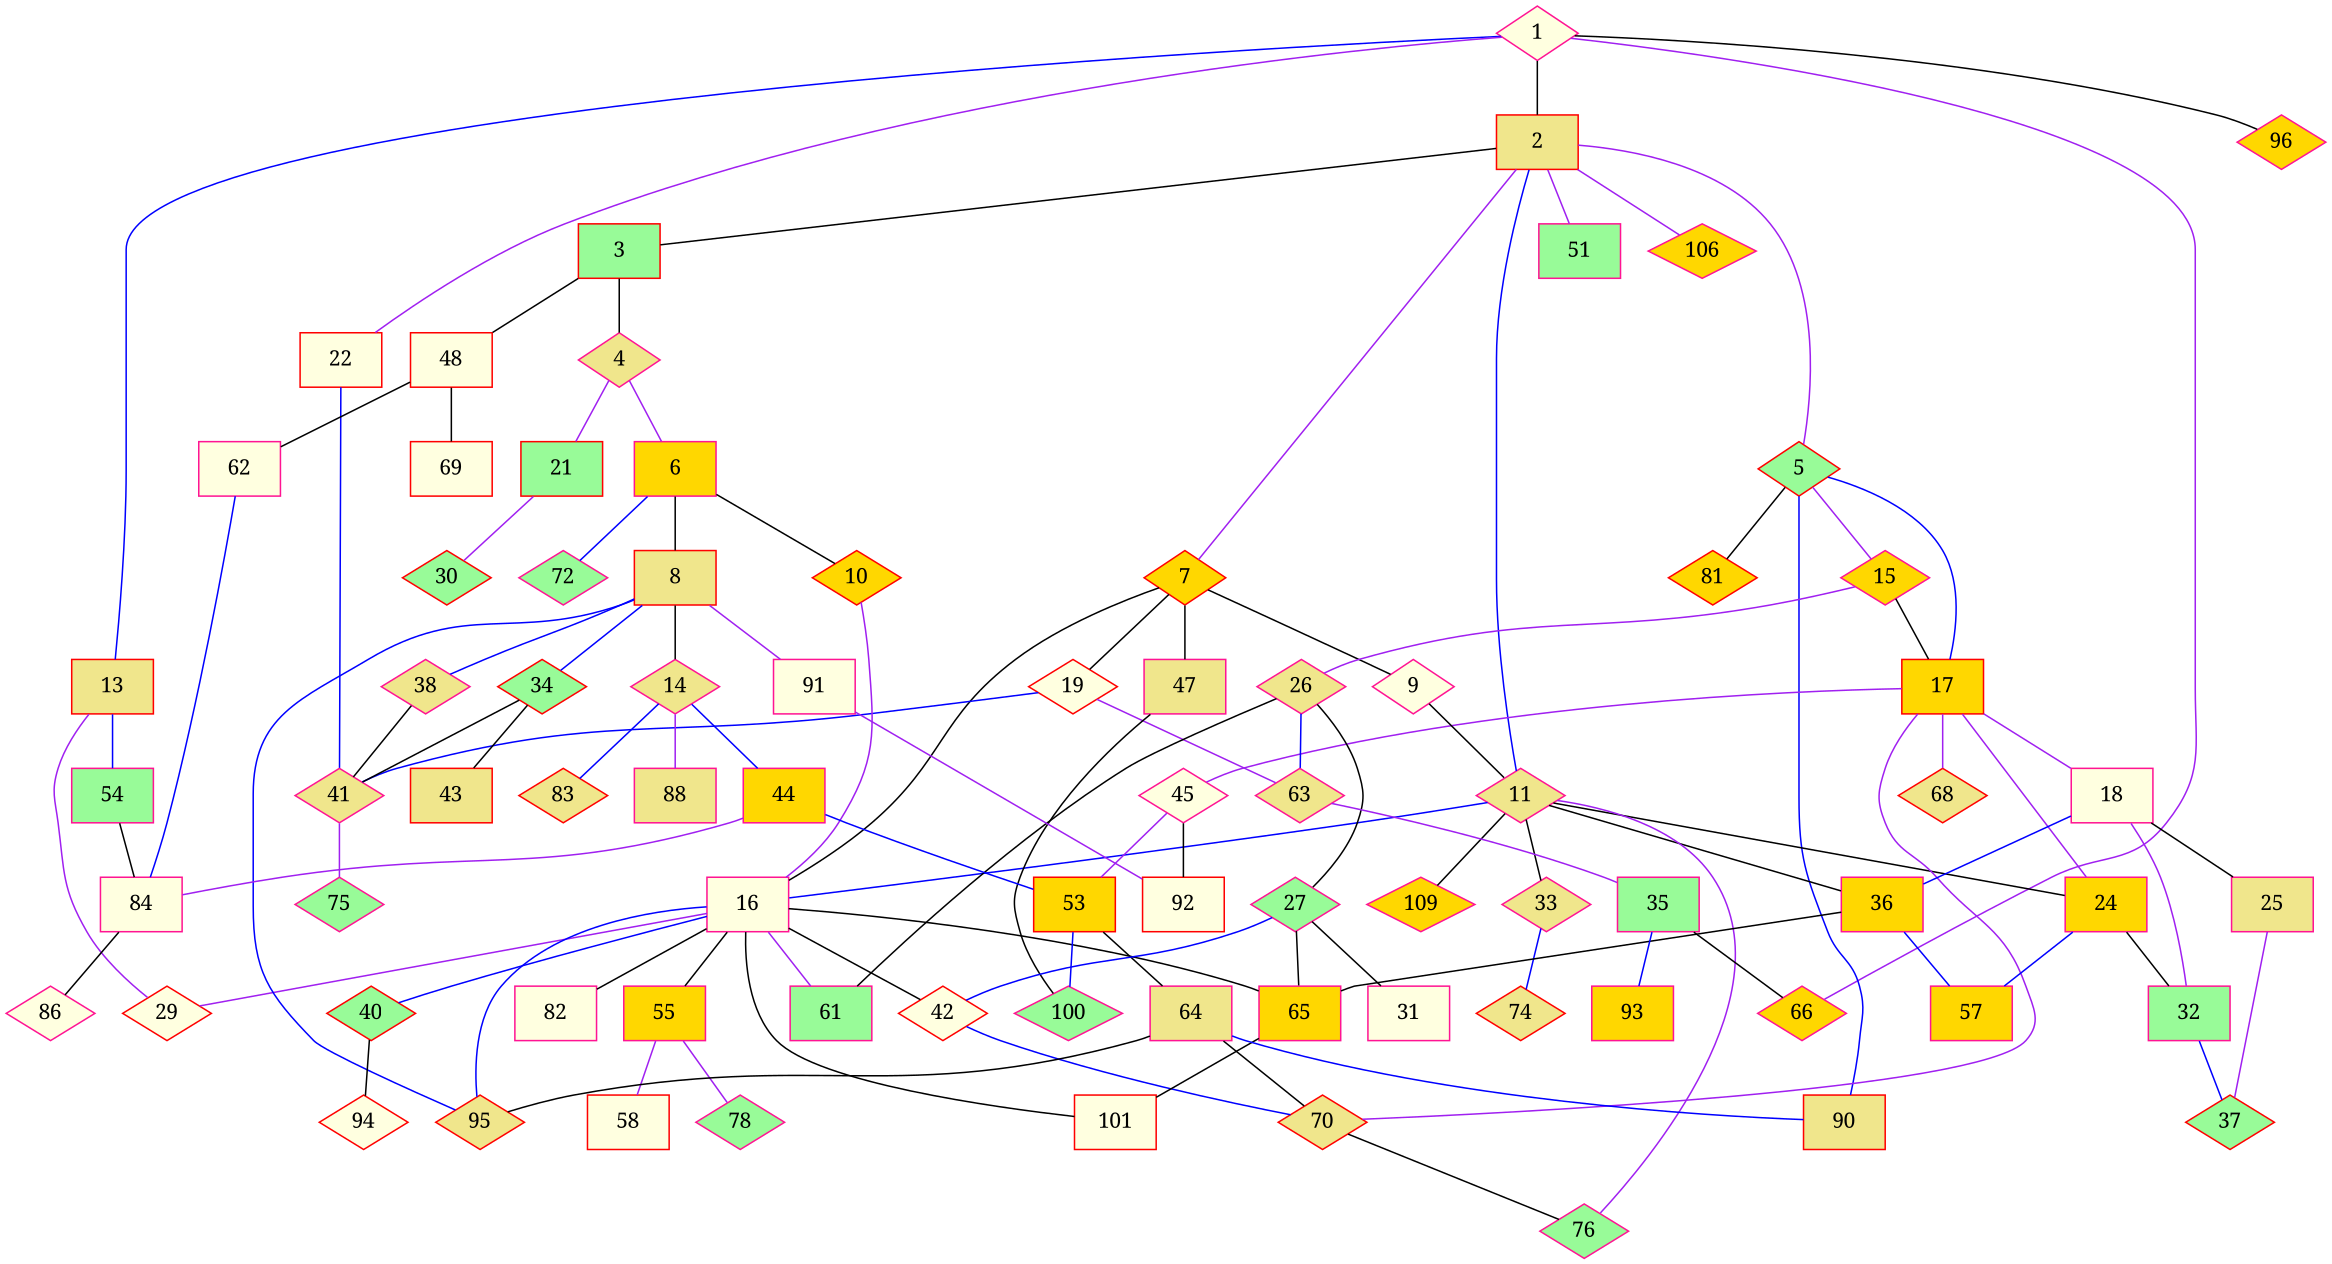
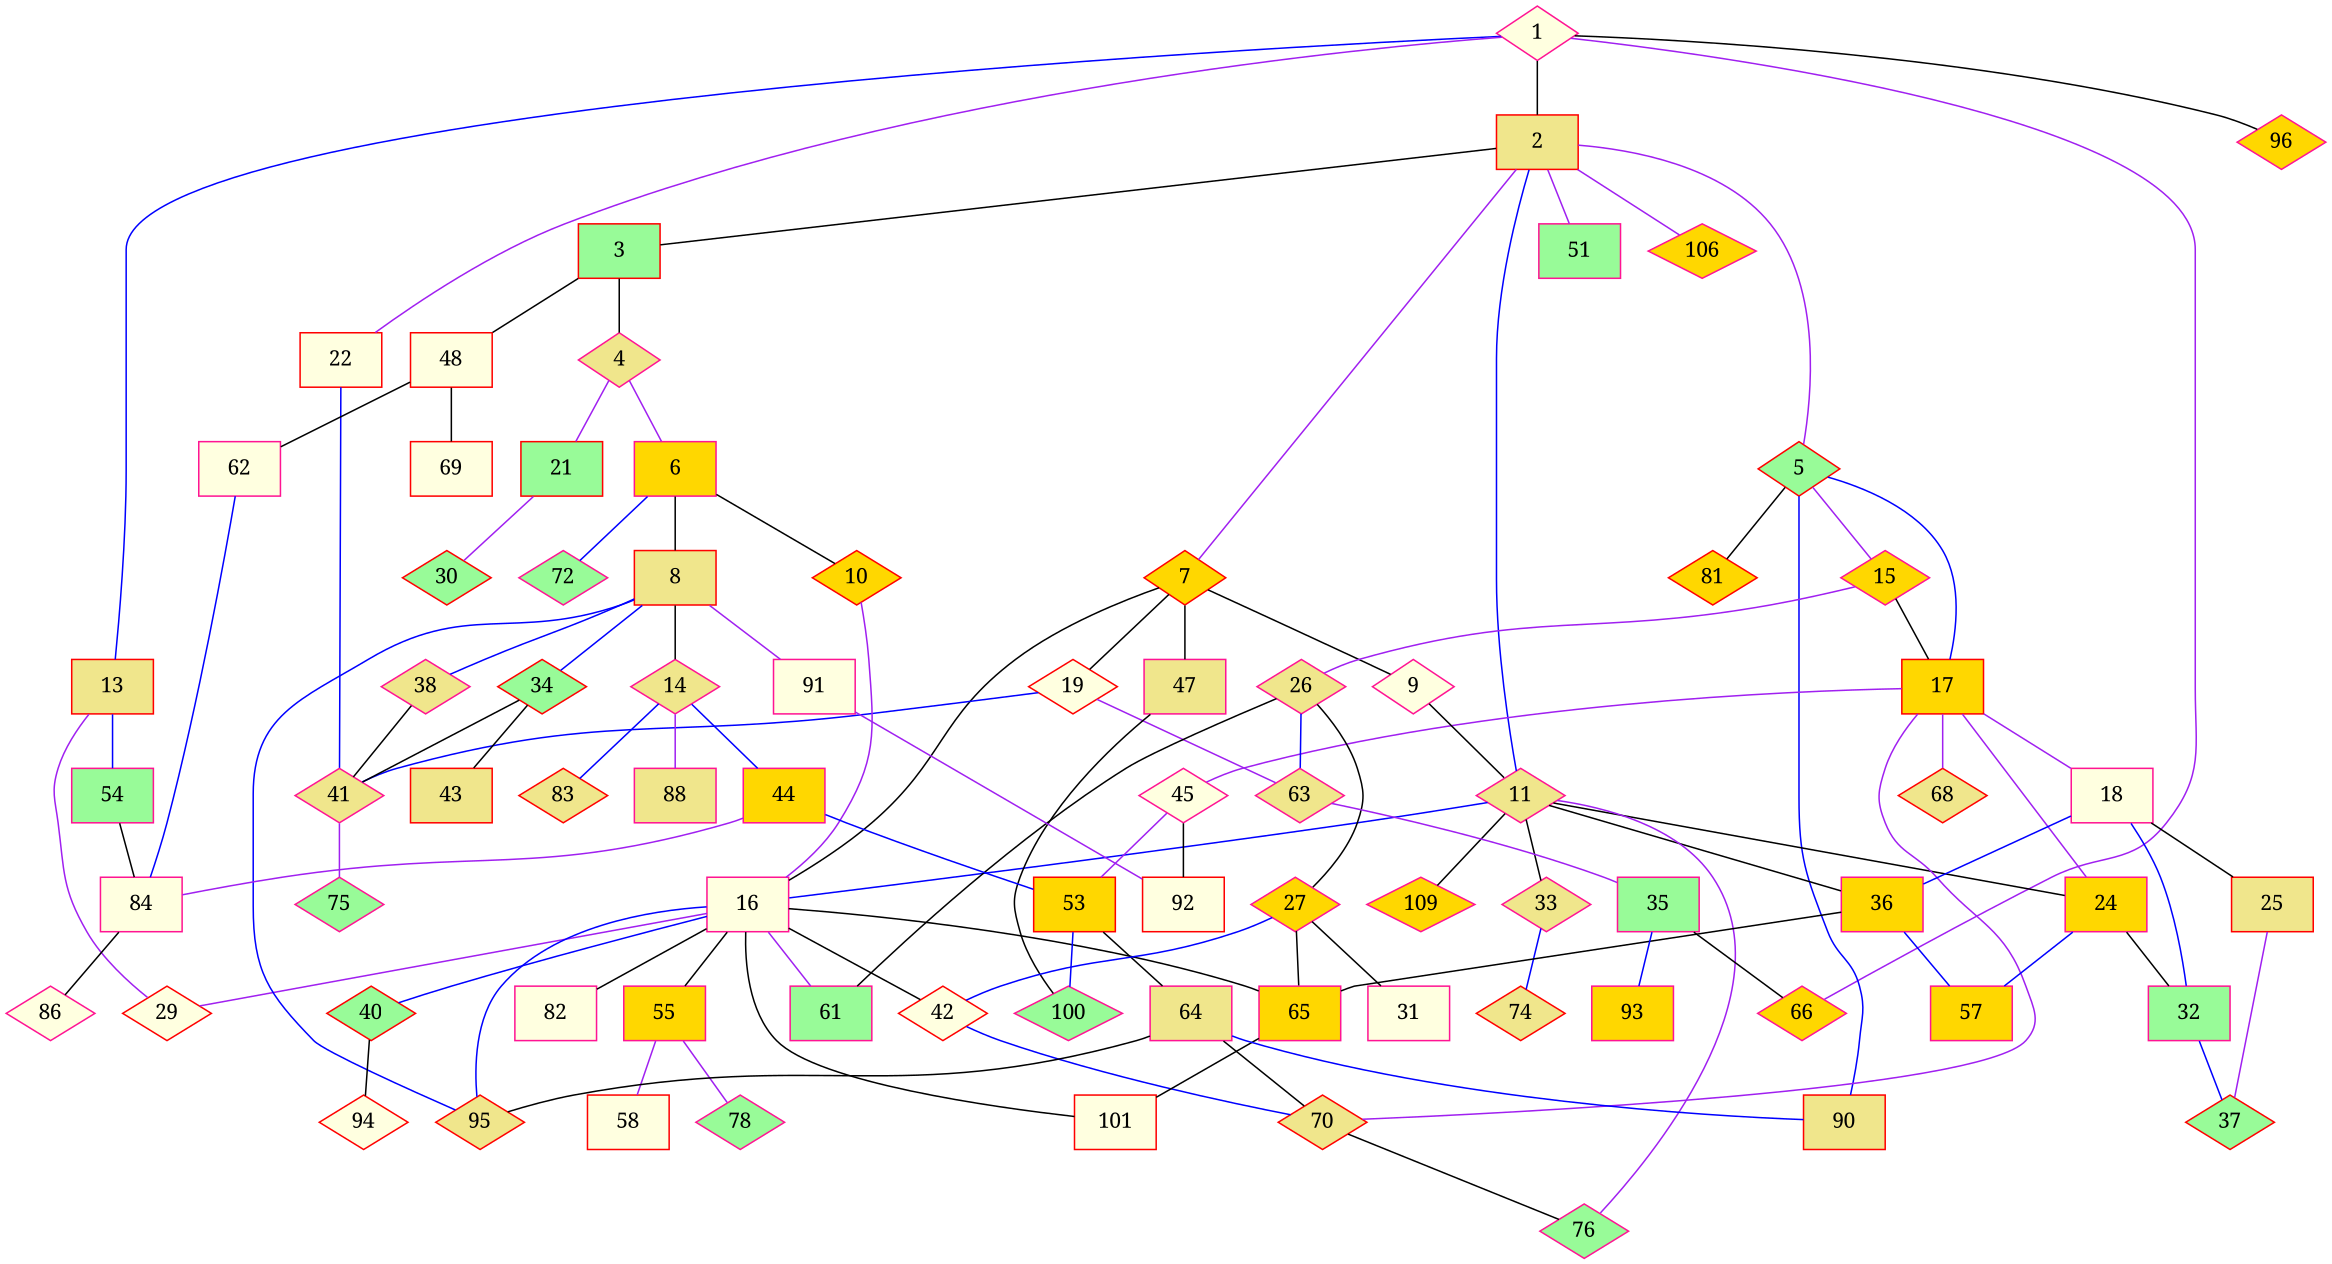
edge "18" -- "32": color purple -> blue
node "27": fillcolor palegreen -> gold
node "25": color deeppink -> red
